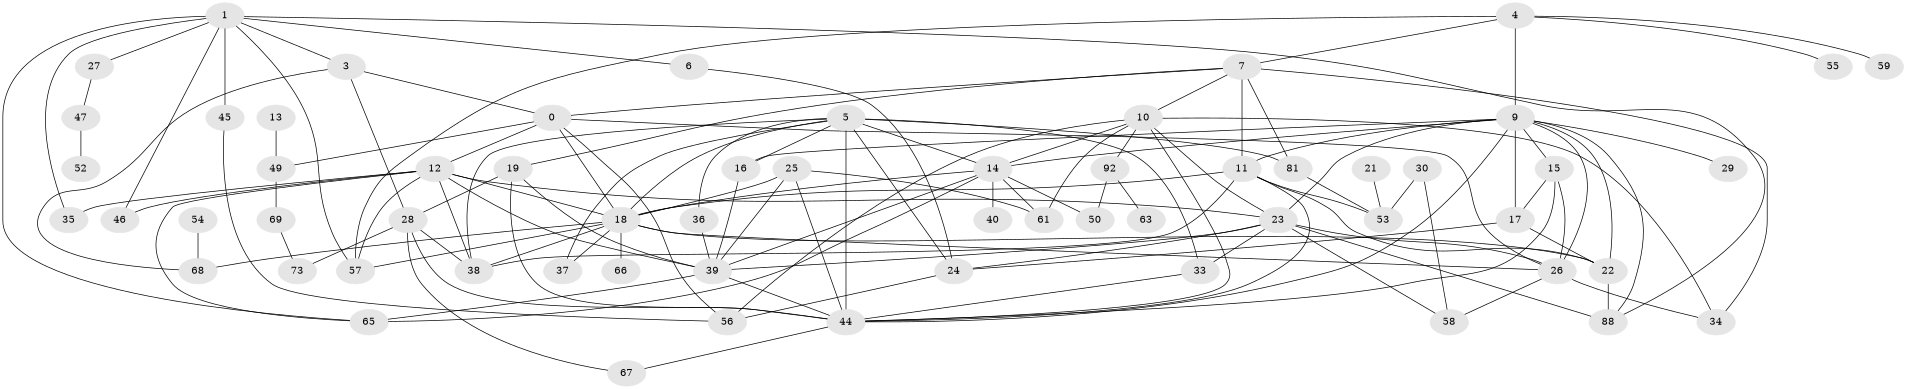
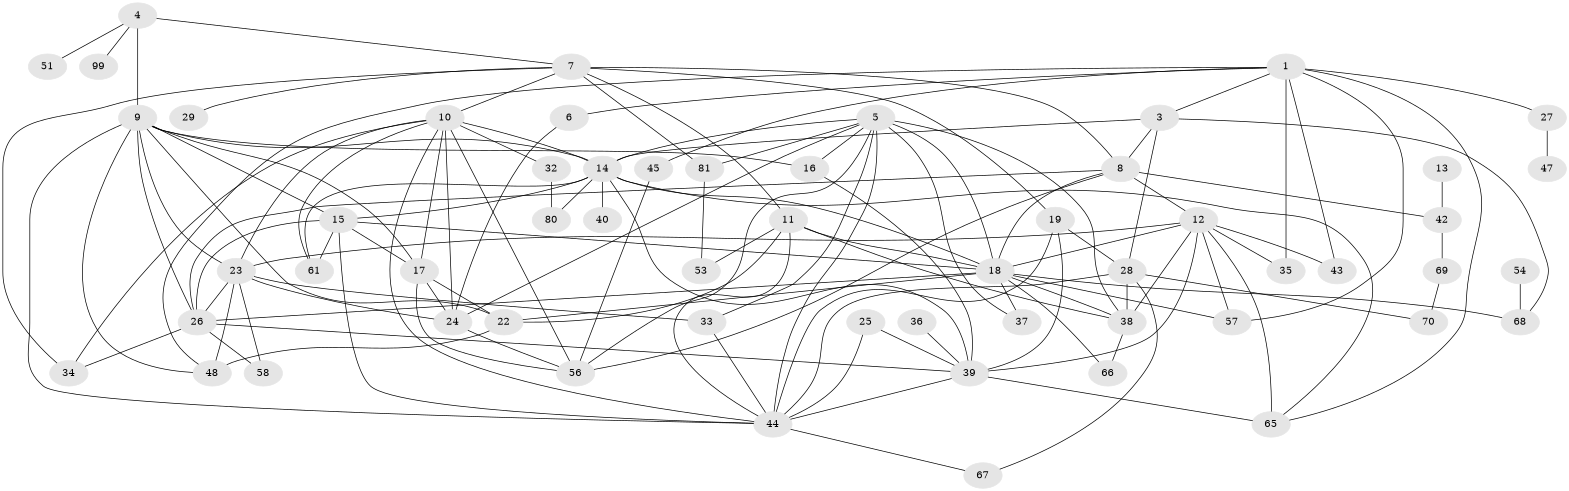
edge "4" -- "57": removed
node "55": label "55" -> "51"
node "59": label "59" -> "99"
node "0": label "0" -> "8"
edge "3" -- "14": added
edge "9" -- "11": removed
edge "9" -- "29": now "7" -- "29"
edge "5" -- "36": now "5" -- "56"
node "52": removed
node "49": label "49" -> "42"
node "92": label "92" -> "32"
node "21": removed
node "30": removed
edge "25" -- "61": now "15" -- "61"
edge "10" -- "17": added
edge "25" -- "18": now "15" -- "18"
edge "14" -- "15": added
node "46": label "46" -> "43"
edge "10" -- "24": added
node "50": label "50" -> "80"
node "63": removed
edge "23" -- "39": now "26" -- "39"
node "73": label "73" -> "70"
node "88": label "88" -> "48"
edge "38" -- "66": added
edge "17" -- "56": added
